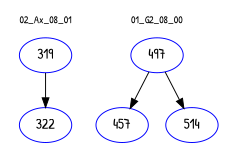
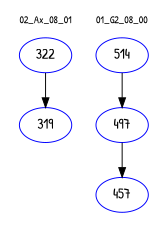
edge "319" -> "322": reversed
edge "497" -> "514": reversed
